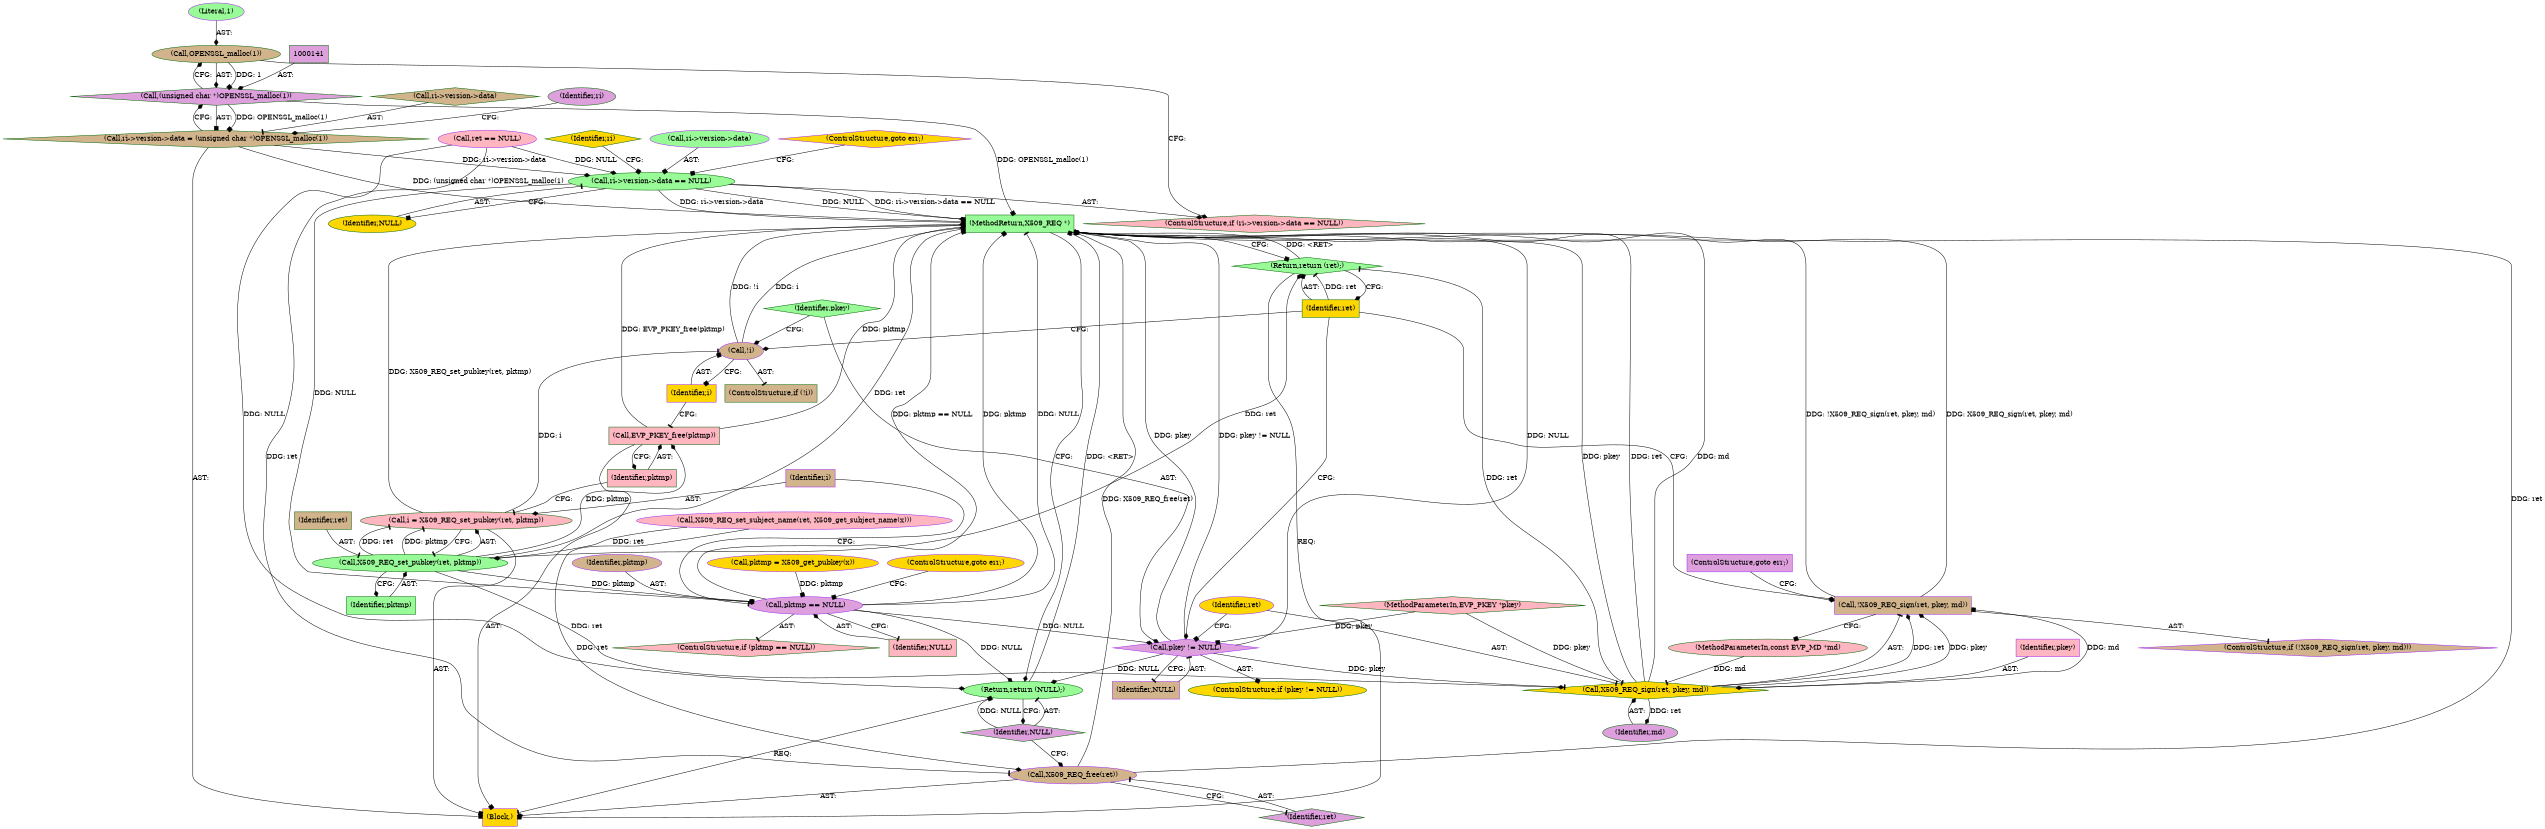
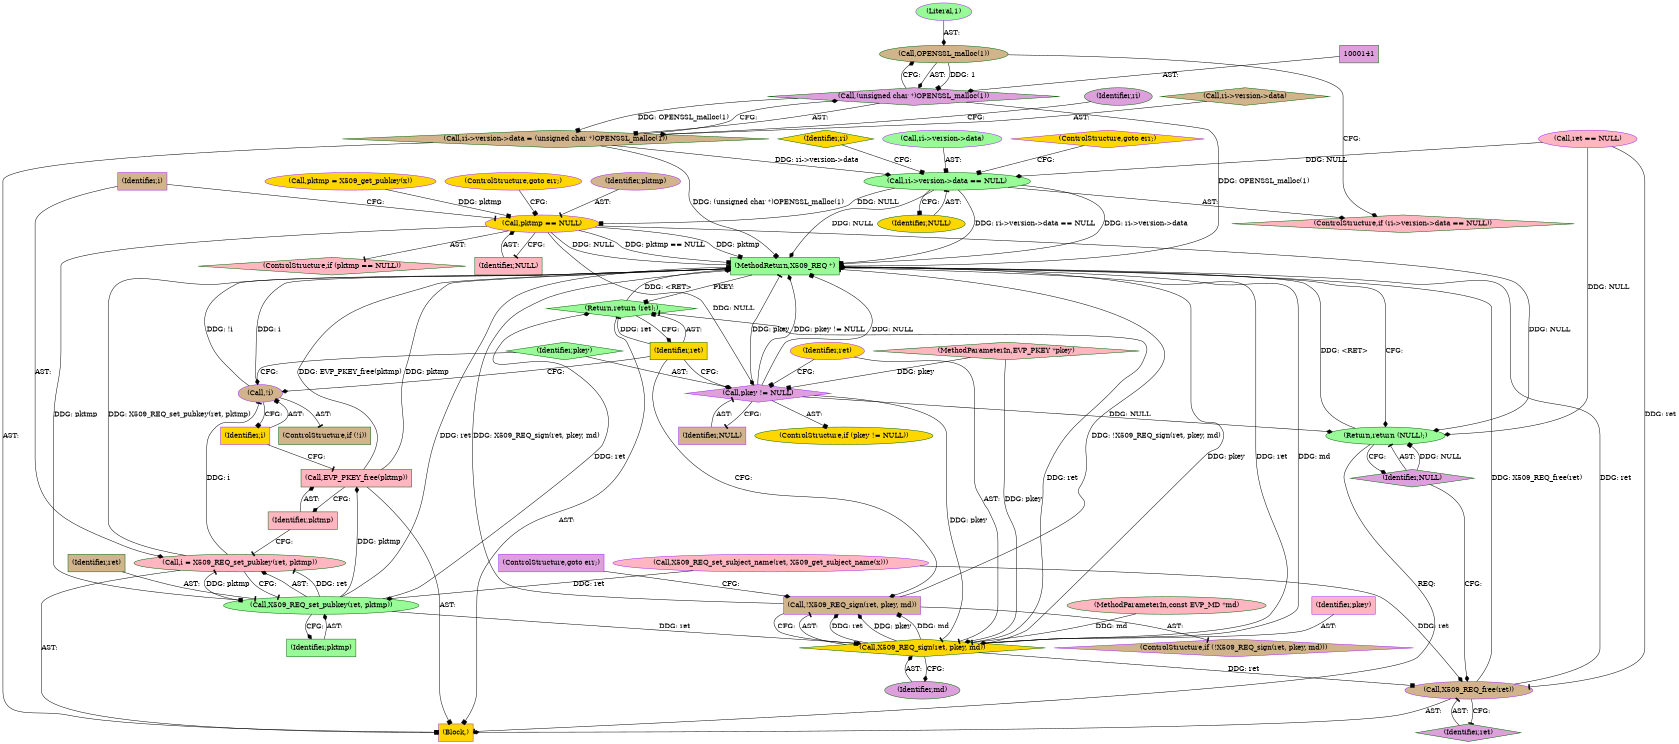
edge "(MethodReturn,X509_REQ *)" -> "(Return,return (ret);)": label "CFG: " -> "PKEY: "
edge "(Return,return (ret);)" -> "(Block,)": label "REQ: " -> "AST: "
edge "(Call,X509_REQ_set_pubkey(ret, pktmp))" -> "(Call,pktmp == NULL)": reversed
node "(Call,pktmp == NULL)": fillcolor plum -> gold
edge "(Call,!X509_REQ_sign(ret, pkey, md))" -> "(MethodParameterIn,const EVP_MD *md)": now "(Call,!X509_REQ_sign(ret, pkey, md))" -> "(Call,X509_REQ_sign(ret, pkey, md))"
edge "(MethodParameterIn,EVP_PKEY *pkey)" -> "(Call,X509_REQ_sign(ret, pkey, md))": arrowhead tee -> diamond
edge "(Call,X509_REQ_sign(ret, pkey, md))" -> "(Call,X509_REQ_free(ret))": added, label "DDG: ret"
edge "(Call,X509_REQ_sign(ret, pkey, md))" -> "(Identifier,md)": label "DDG: ret" -> "CFG: "
